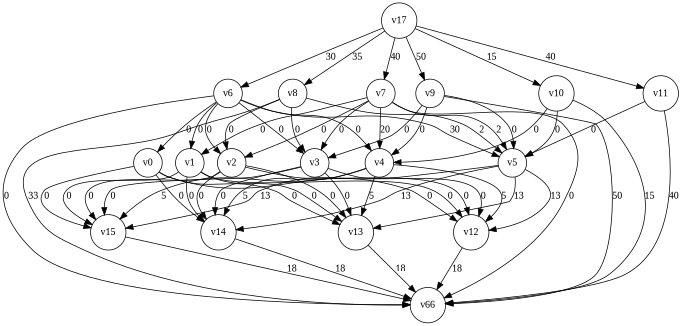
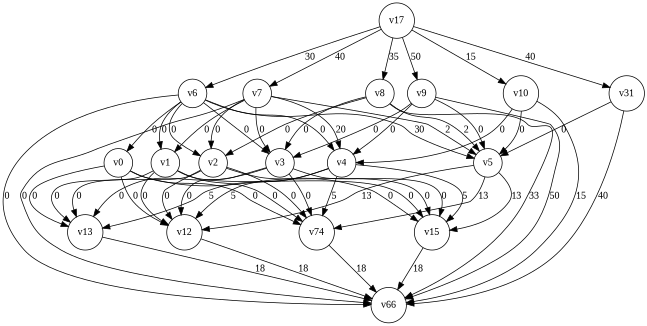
node "v11": label "v11" -> "v31"
edge "v5" -> "v13": removed, label "13"
node "v14": label "v14" -> "v74"
